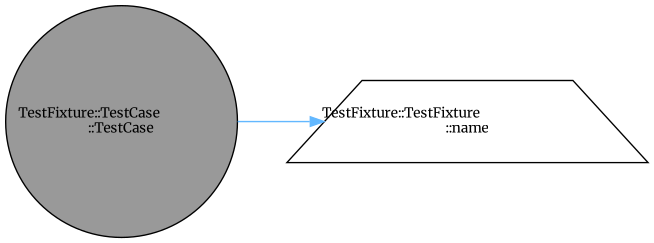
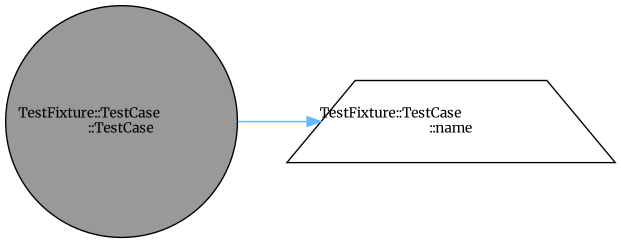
node "TestFixture::TestFixture ::name": label "TestFixture::TestFixture ::name" -> "TestFixture::TestCase ::name"
